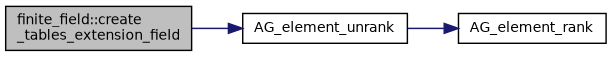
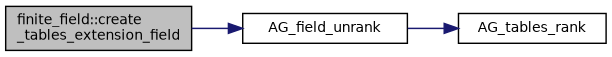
node "AG_element_unrank": label "AG_element_unrank" -> "AG_field_unrank"
node "AG_element_rank": label "AG_element_rank" -> "AG_tables_rank"
